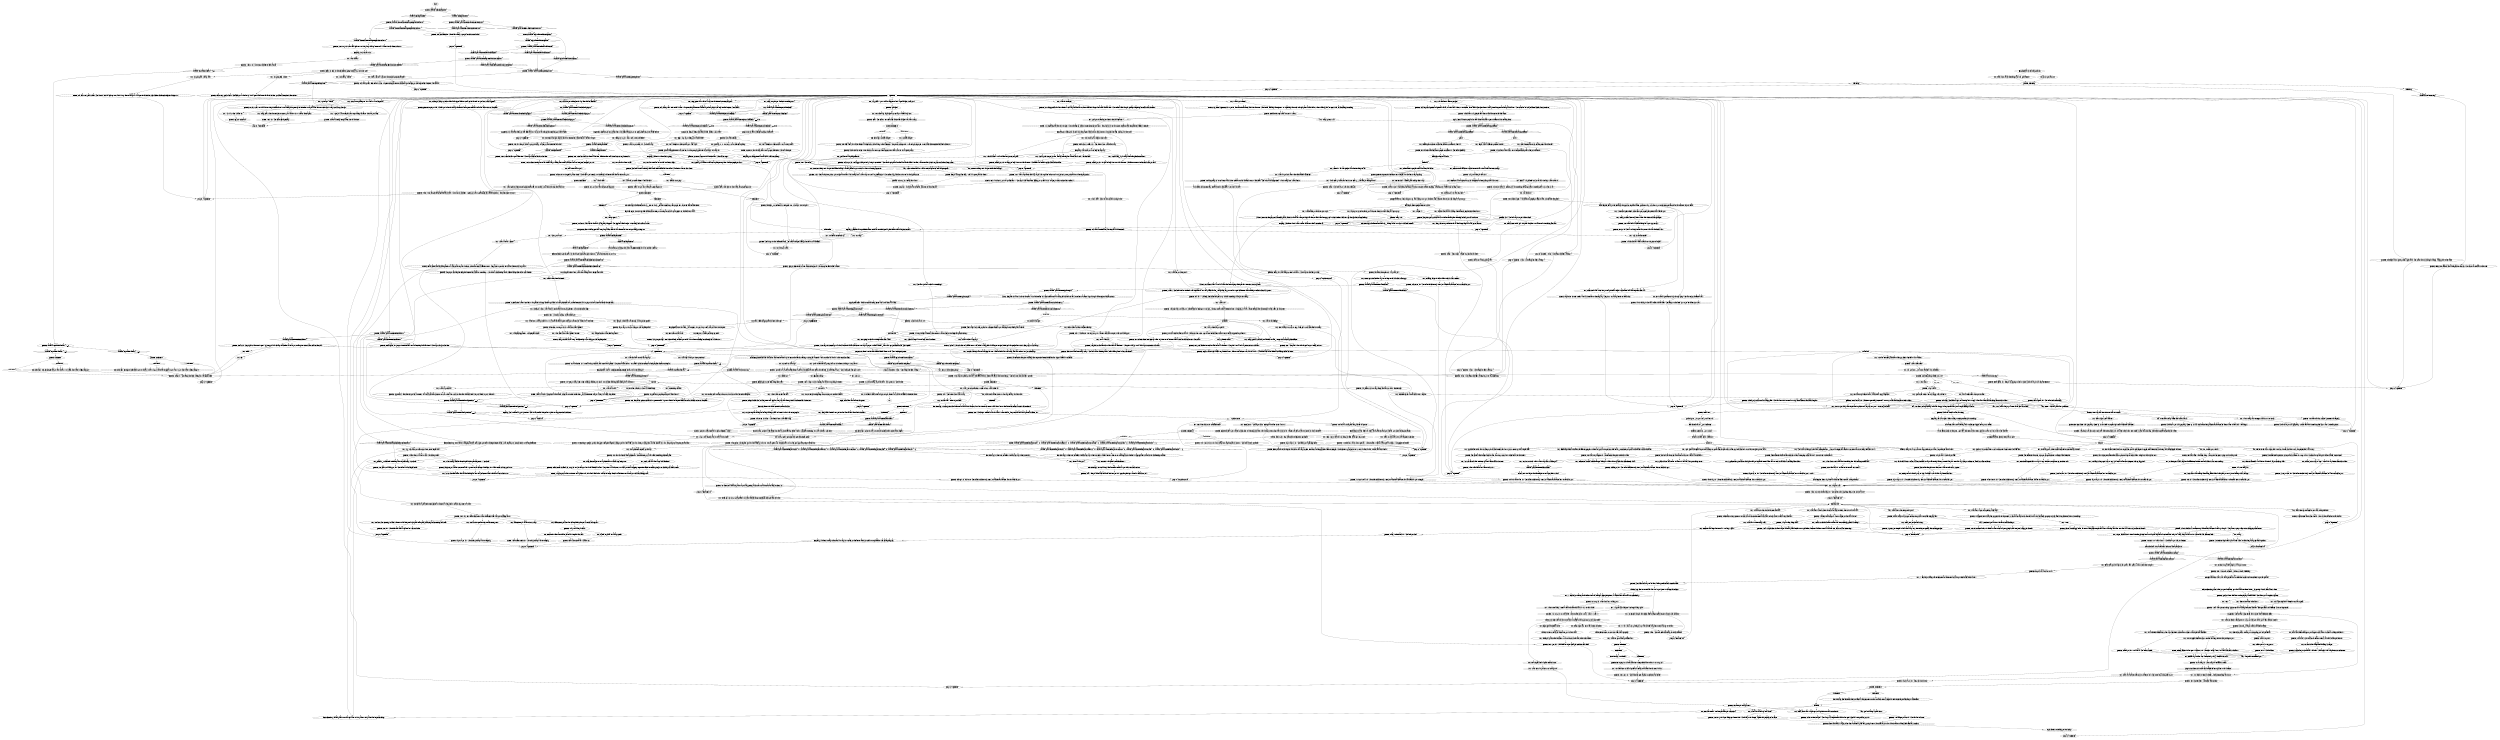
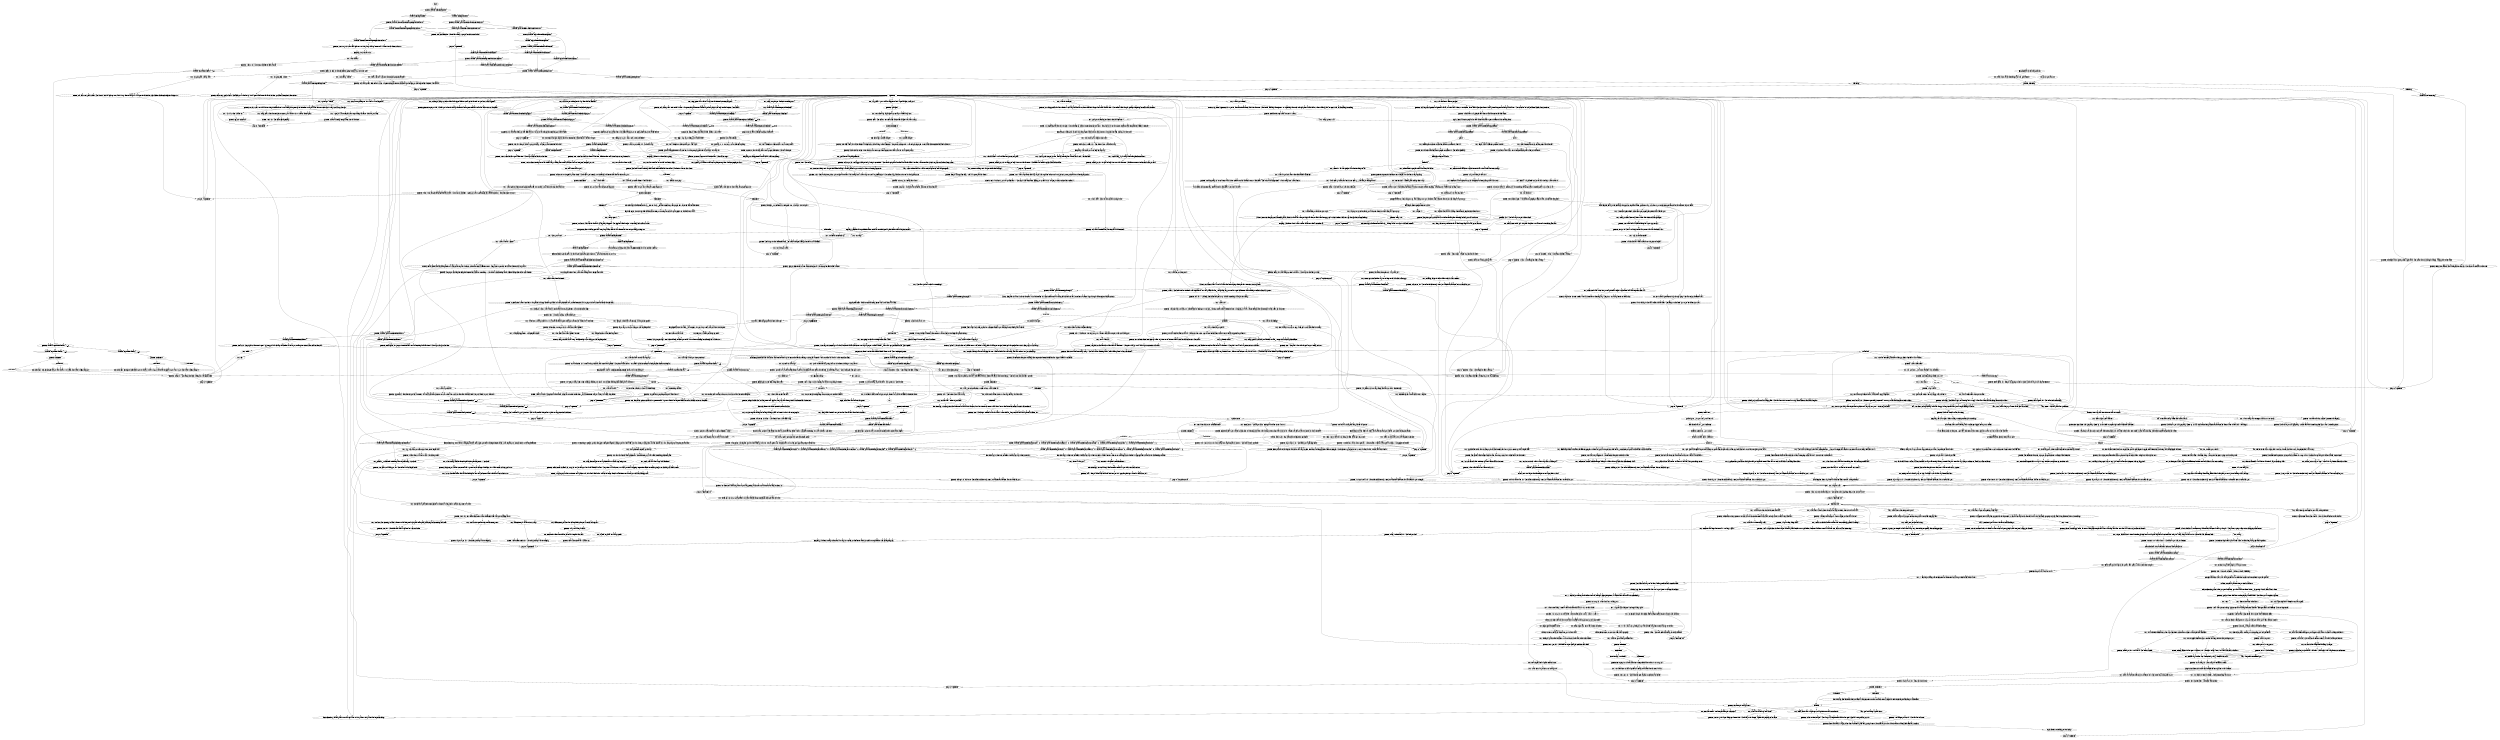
node "Volition: You clearly have issues you need to address.": added
